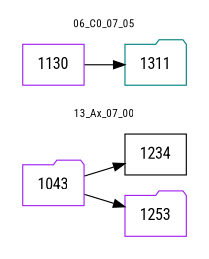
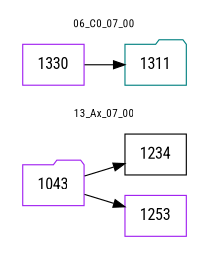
cluster "06_C0_07_05": label "06_C0_07_05" -> "06_C0_07_00"
node "1130": label "1130" -> "1330"
node "1253": shape folder -> box
